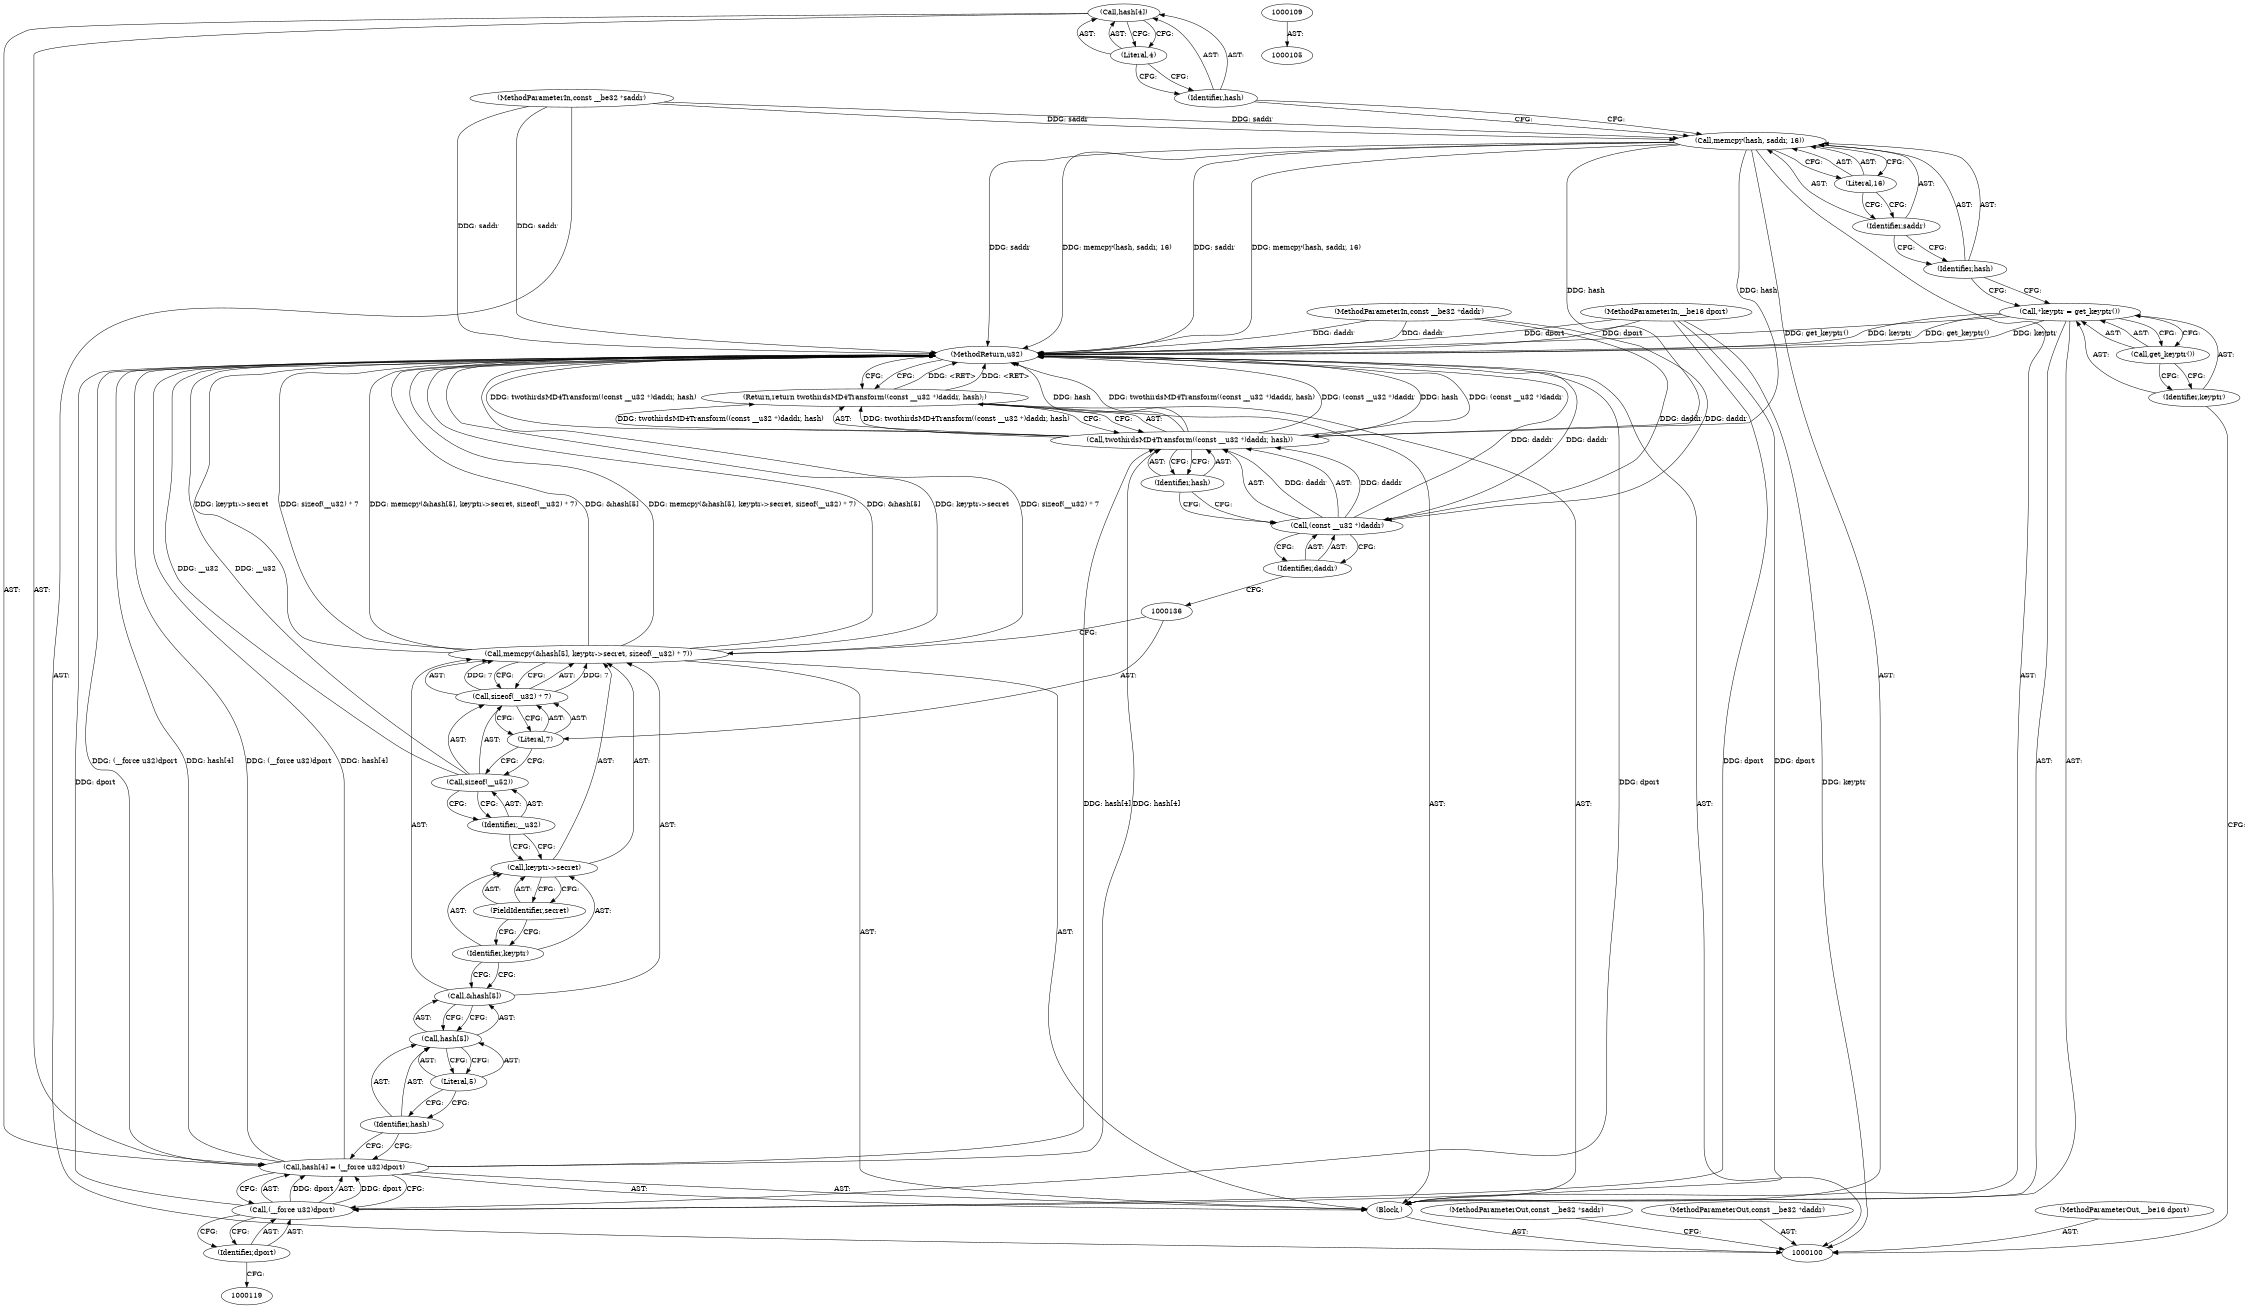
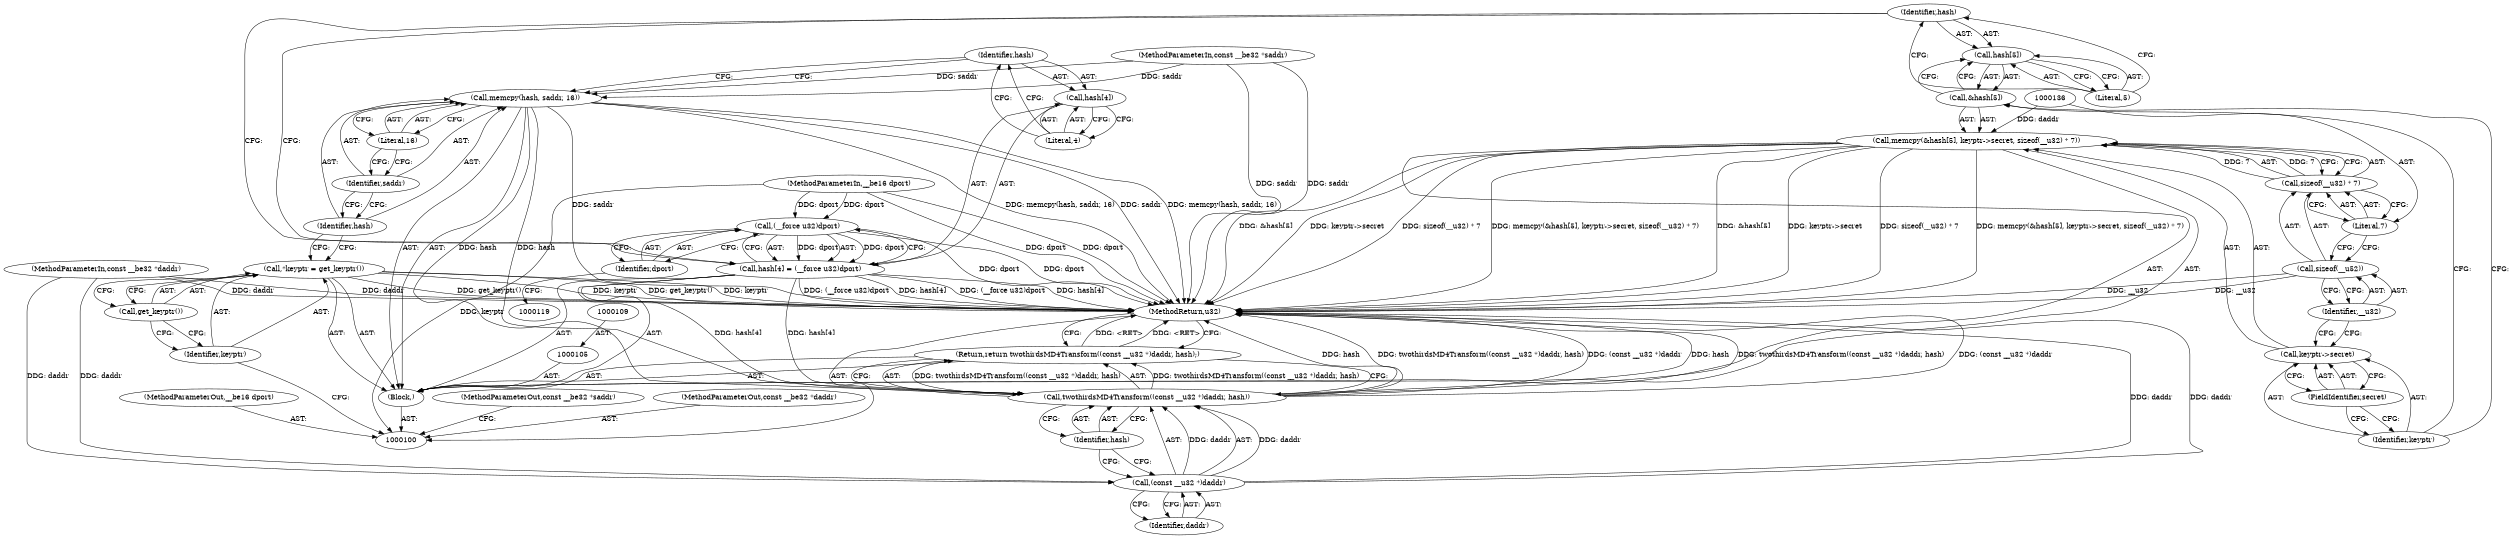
edge "1000105" -> "(Block,)": added, label "AST:"
edge "(Identifier,daddr)" -> "1000136": removed, label "CFG:"
edge "1000136" -> "(Call,memcpy(&hash[5], keyptr->secret, sizeof(__u32) * 7))": label "CFG: " -> "DDG: daddr"
edge "(MethodParameterIn,const __be32 *saddr)" -> "1000100": removed, label "AST:"
